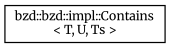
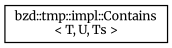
node "bzd::bzd::impl::Contains < T, U, Ts >": label "bzd::bzd::impl::Contains < T, U, Ts >" -> "bzd::tmp::impl::Contains < T, U, Ts >"
